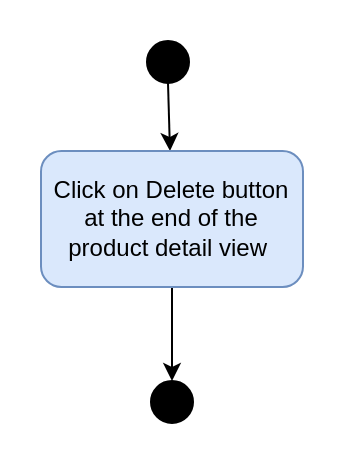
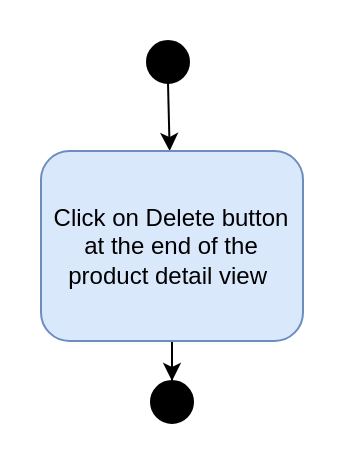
node "Click on Delete button at the end of the product detail view": size 262x136 -> 262x190
